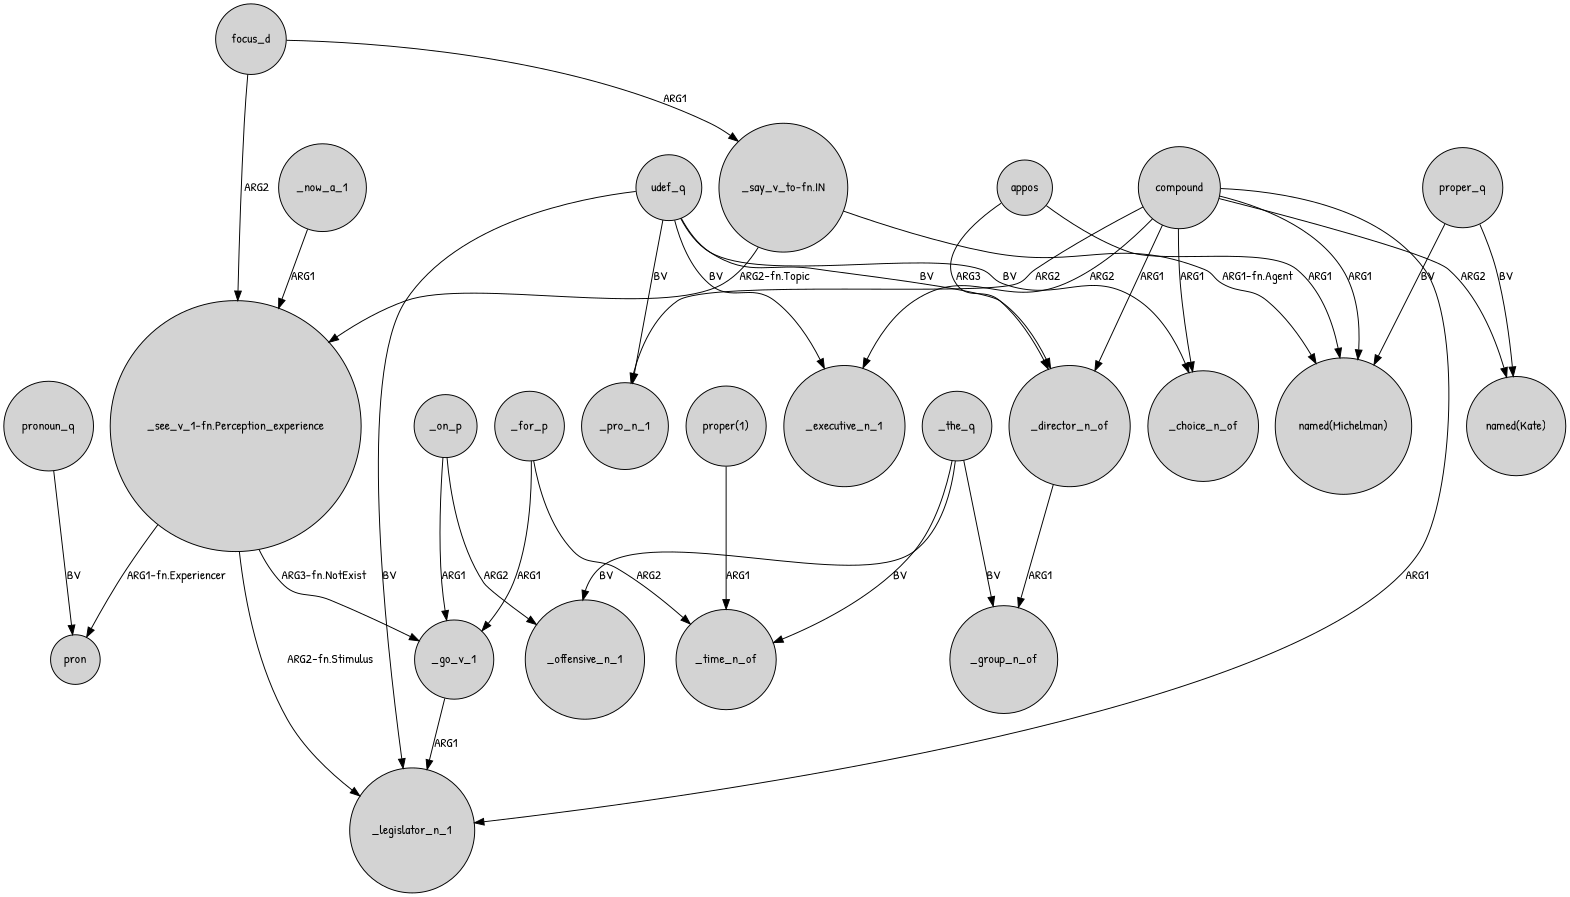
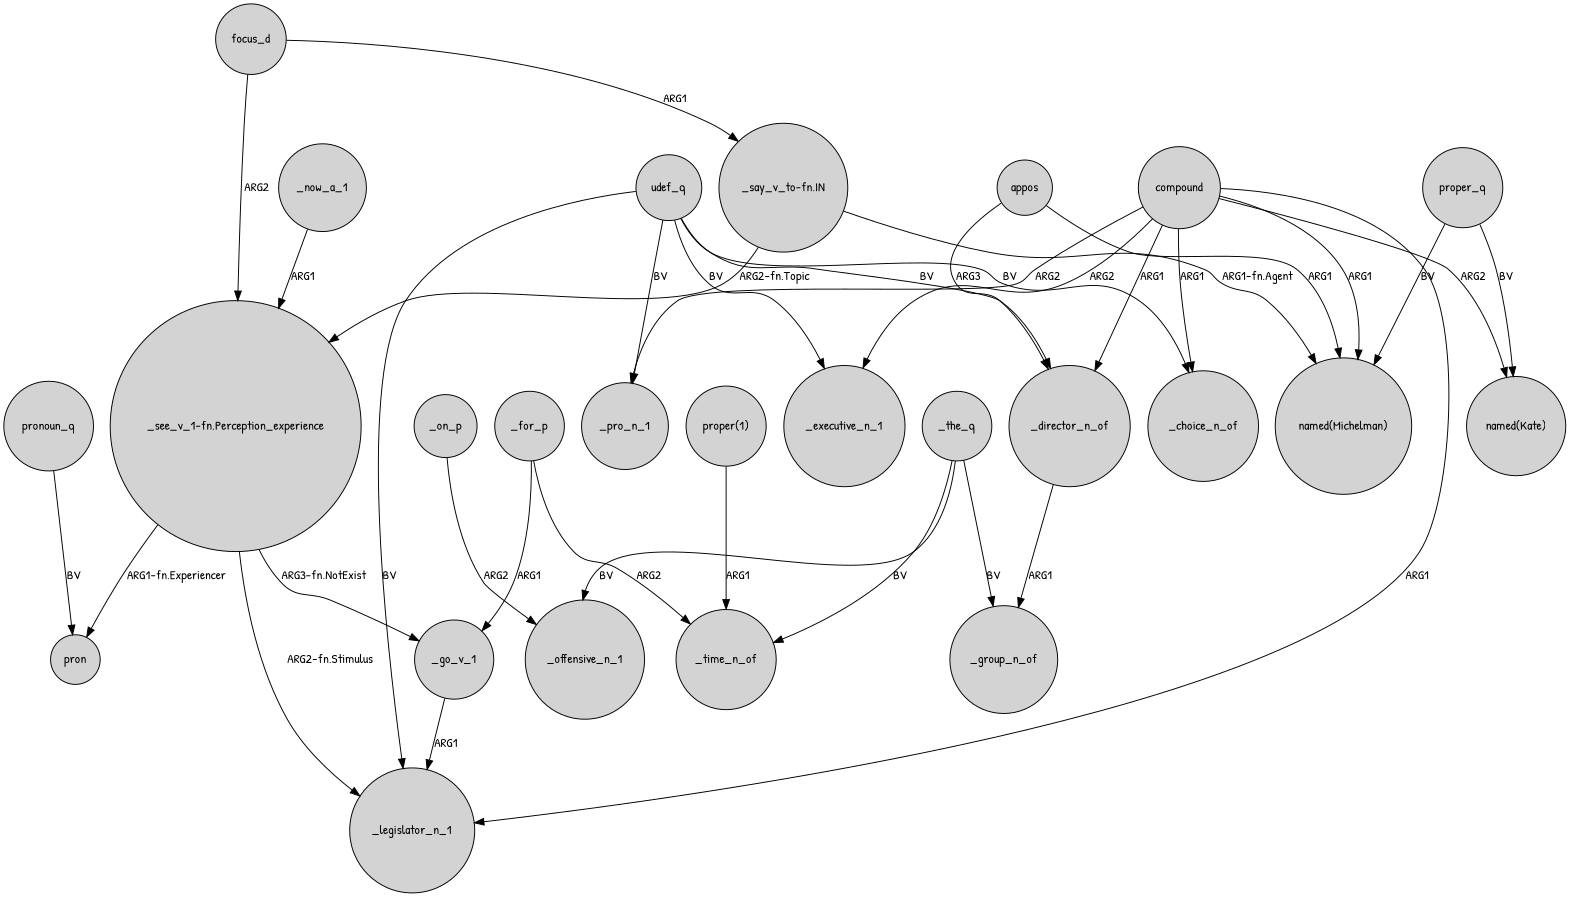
edge "_on_p" -> "_go_v_1": removed, label "ARG1"
